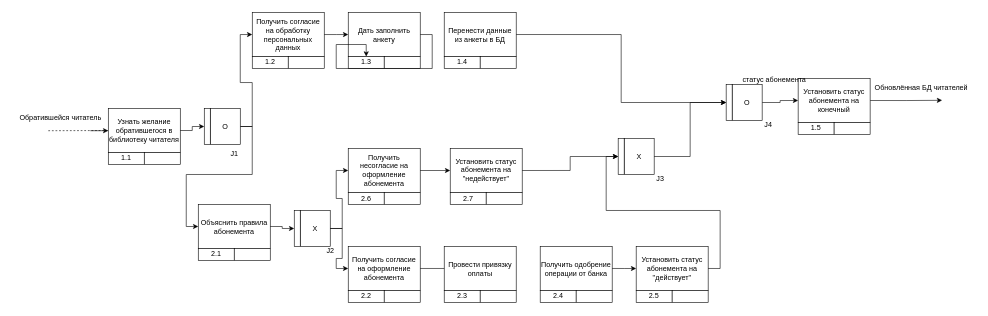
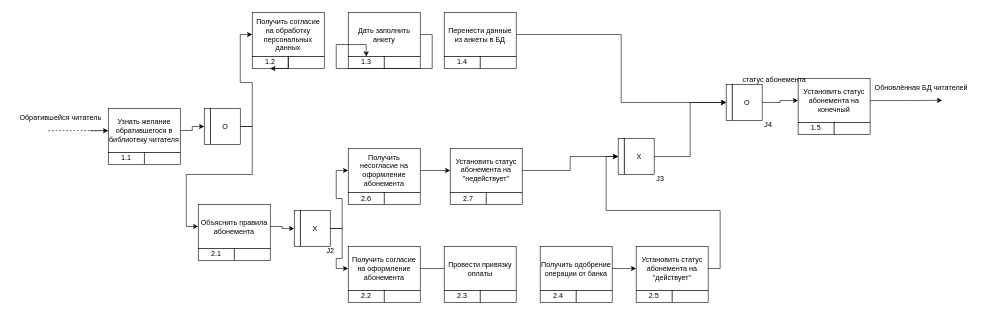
edge "Получить согласие на обработку персональных данных" -> "Дать заполнить анкету": now "Получить согласие на обработку персональных данных" -> "1.2"
node "J1": removed
